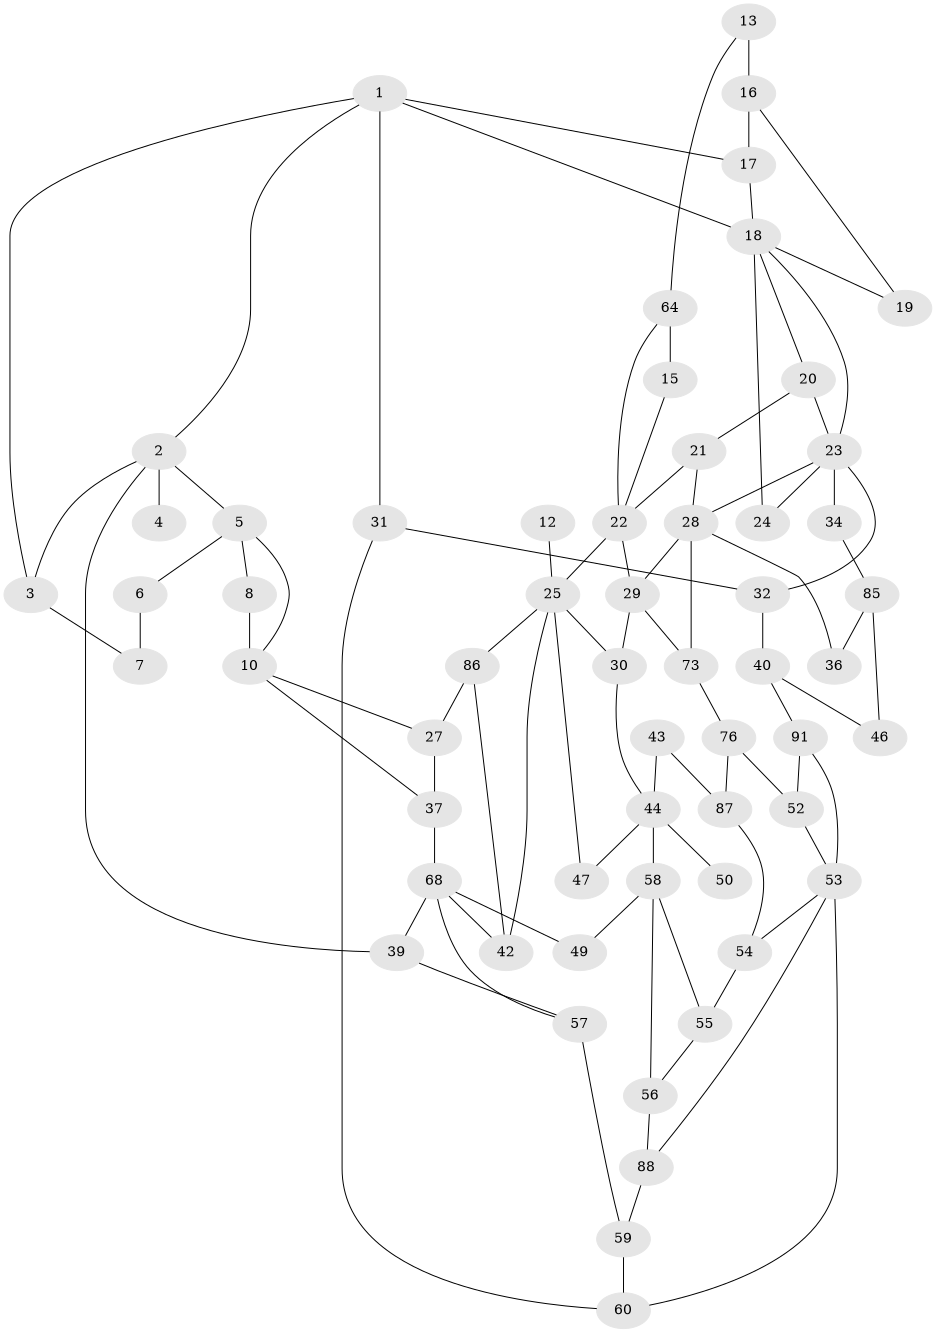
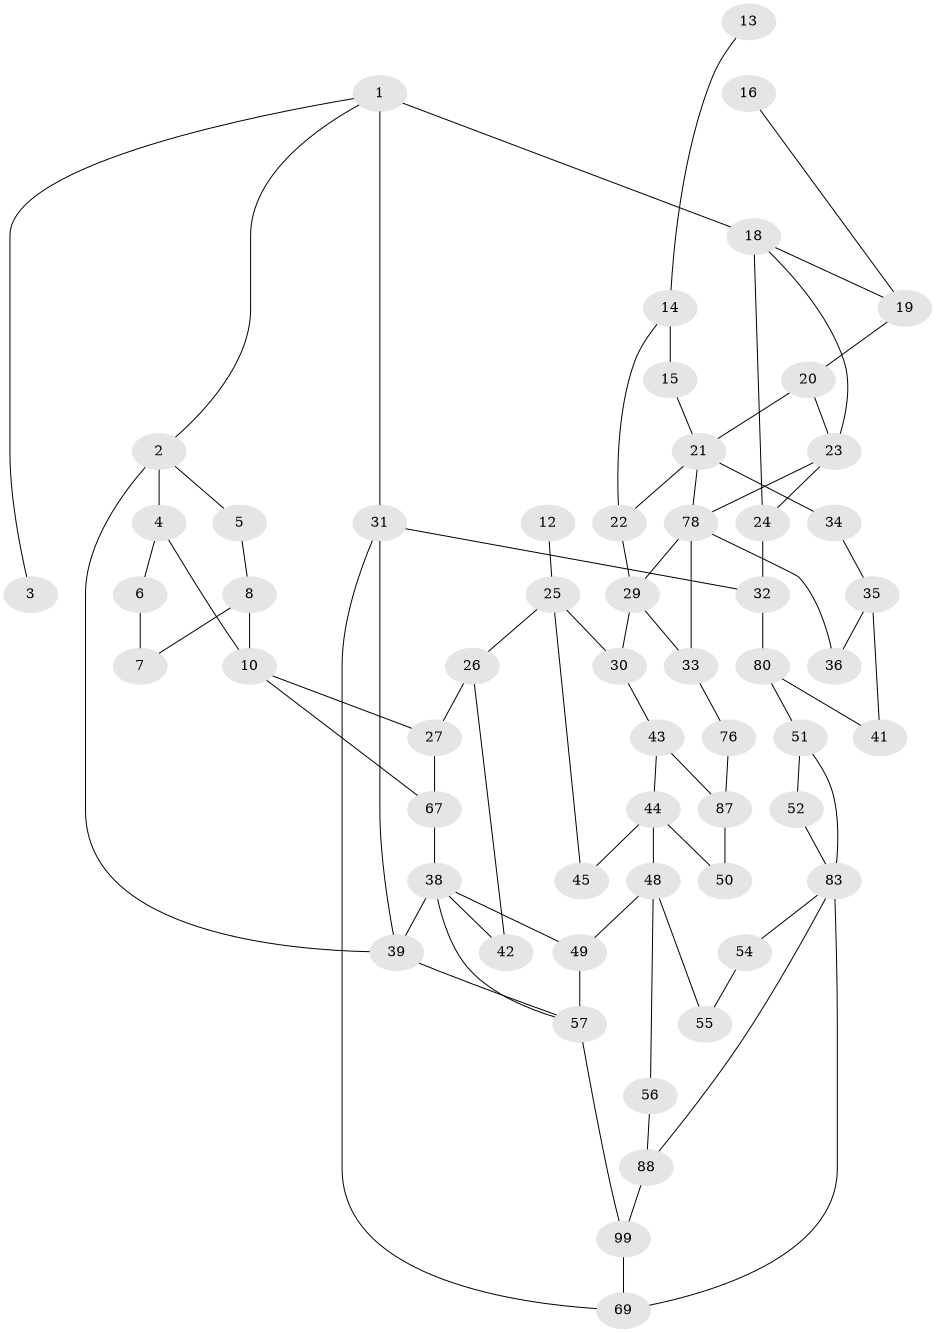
edge "13" -- "16": removed
node "17": removed
node "64": label "64" -> "14"
edge "18" -- "20": now "19" -- "20"
edge "15" -- "22": now "15" -- "21"
edge "23" -- "34": now "21" -- "34"
edge "2" -- "3": removed
node "28": label "28" -> "78"
edge "23" -- "32": now "24" -- "32"
edge "22" -- "25": removed
edge "5" -- "6": now "4" -- "6"
edge "5" -- "10": now "4" -- "10"
node "85": label "85" -> "35"
edge "3" -- "7": now "8" -- "7"
node "86": label "86" -> "26"
node "73": label "73" -> "33"
node "40": label "40" -> "80"
edge "31" -- "39": added
node "91": label "91" -> "51"
node "46": label "46" -> "41"
edge "30" -- "44": now "30" -- "43"
edge "25" -- "42": removed
edge "76" -- "52": removed
node "37": label "37" -> "67"
edge "87" -- "54": now "87" -- "50"
node "68": label "68" -> "38"
node "47": label "47" -> "45"
node "58": label "58" -> "48"
node "53": label "53" -> "83"
edge "49" -- "57": added
edge "55" -- "56": removed
node "59": label "59" -> "99"
node "60": label "60" -> "69"
